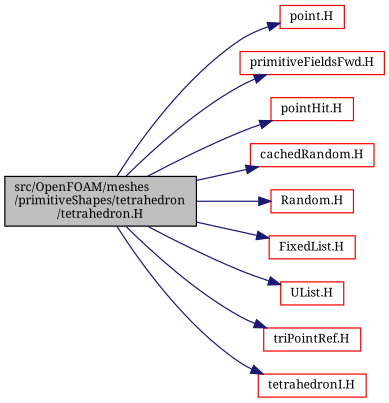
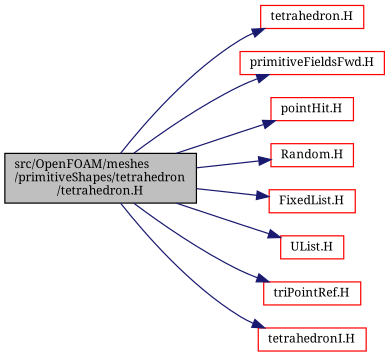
node "point.H": label "point.H" -> "tetrahedron.H"
node "cachedRandom.H": removed
